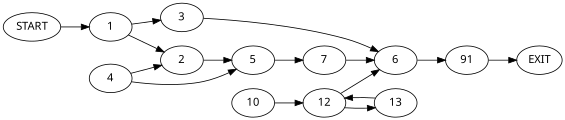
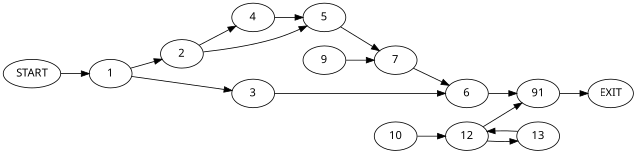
node "9": added
edge "4" -> "2": reversed
edge "12" -> "6": now "12" -> "91"
